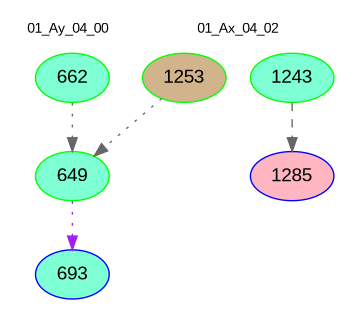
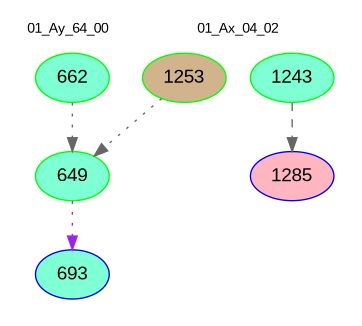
cluster "01_Ay_04_00": label "01_Ay_04_00" -> "01_Ay_64_00"
